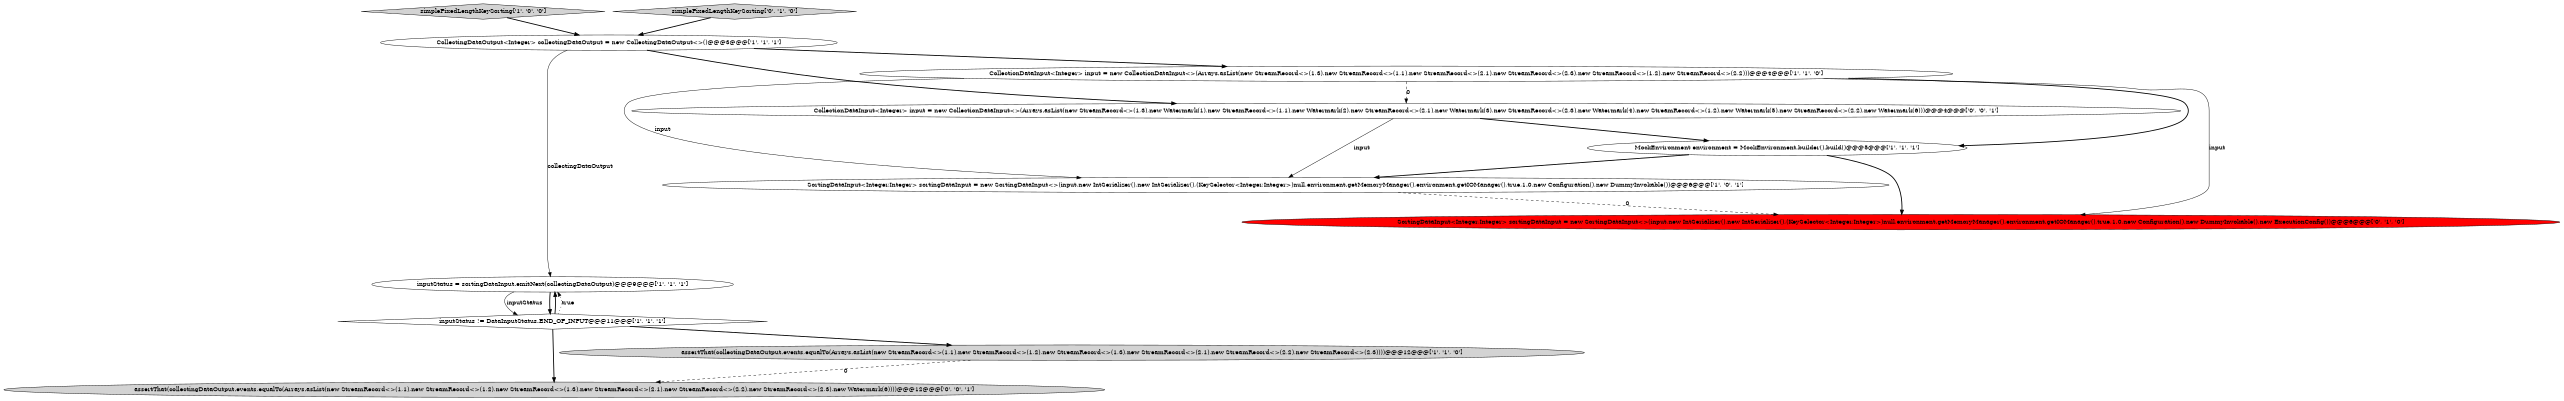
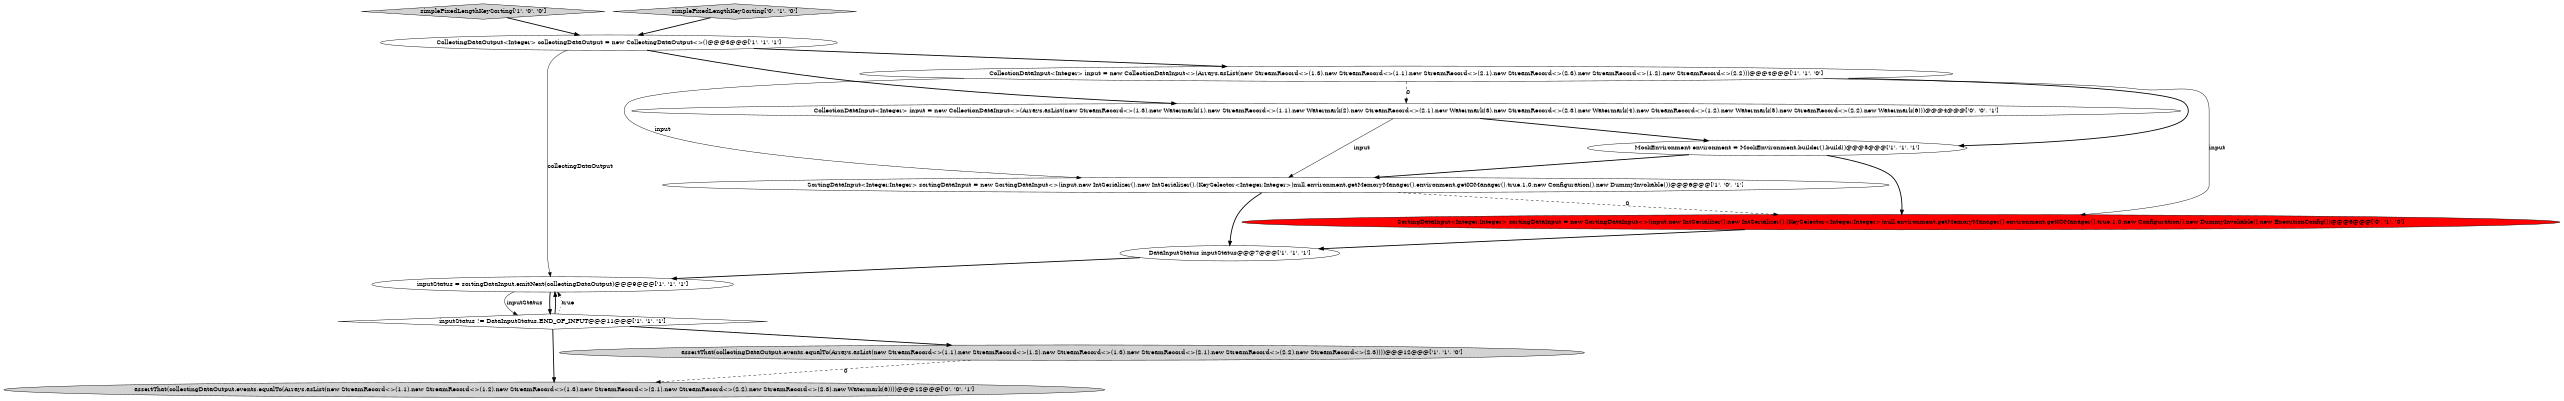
node "DataInputStatus inputStatus@@@7@@@['1', '1', '1']": added
